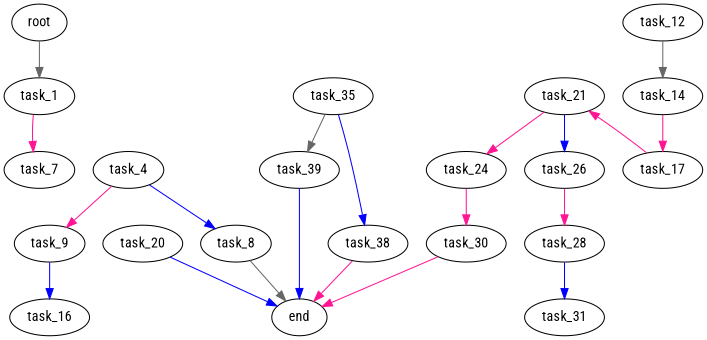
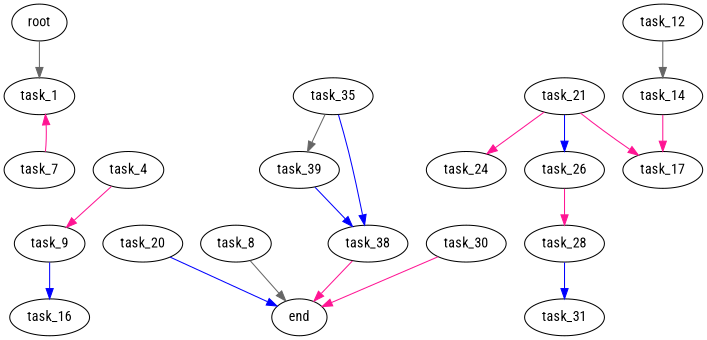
edge "task_1" -> "task_7": reversed
edge "task_17" -> "task_21": reversed
edge "task_24" -> "task_30": removed
edge "task_4" -> "task_8": removed
edge "task_39" -> "end": now "task_39" -> "task_38"
